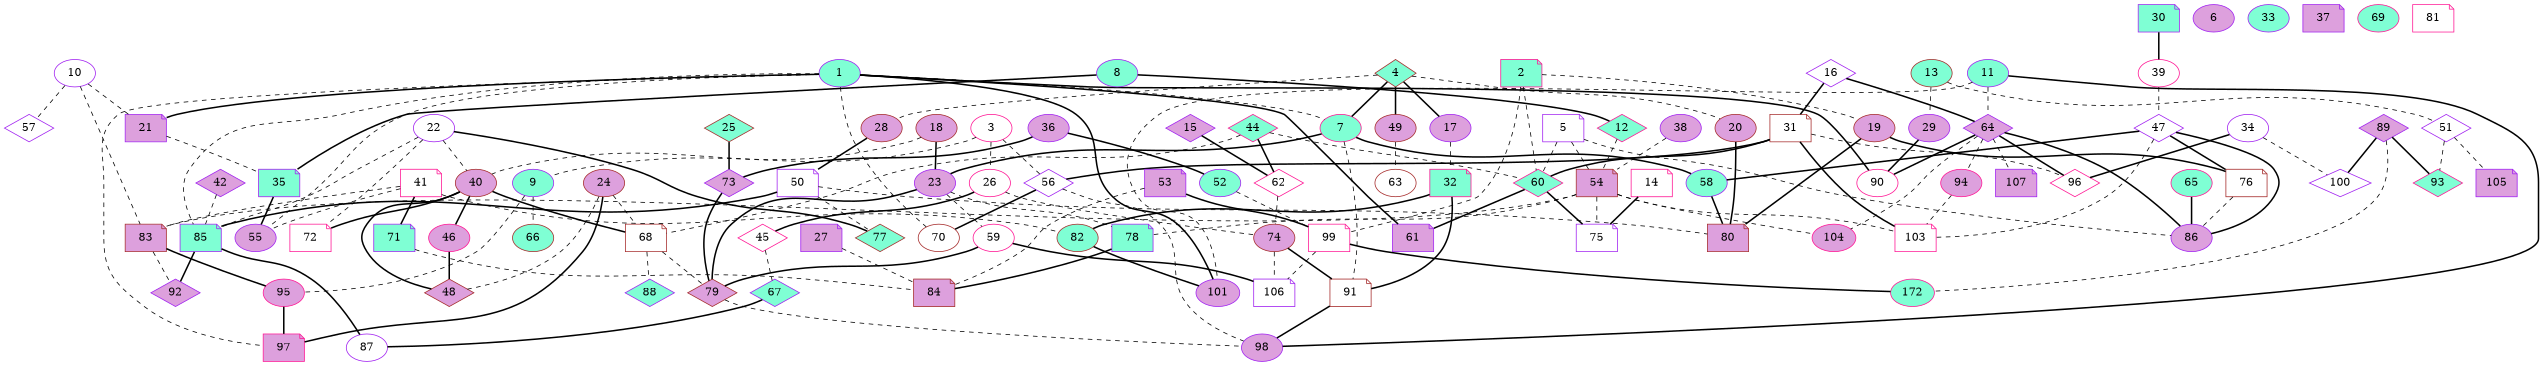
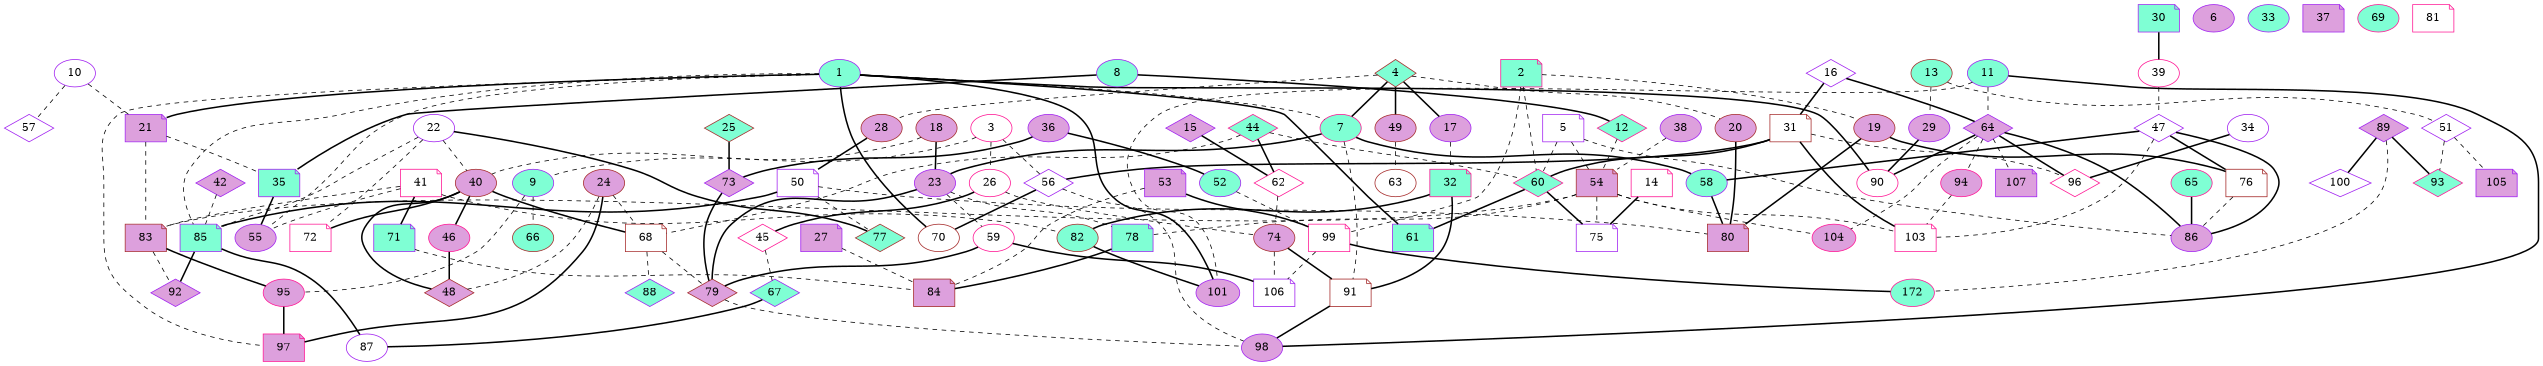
edge "10" -- "83": now "21" -- "83"
edge "34" -- "100": removed
edge "1" -- "70": style dashed -> bold
node "61": fillcolor plum -> aquamarine
